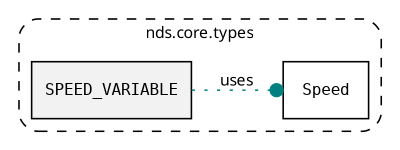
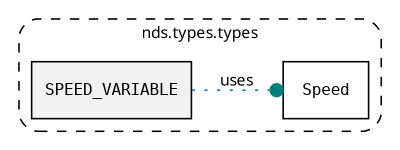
cluster "nds.core.types": label "nds.core.types" -> "nds.types.types"
